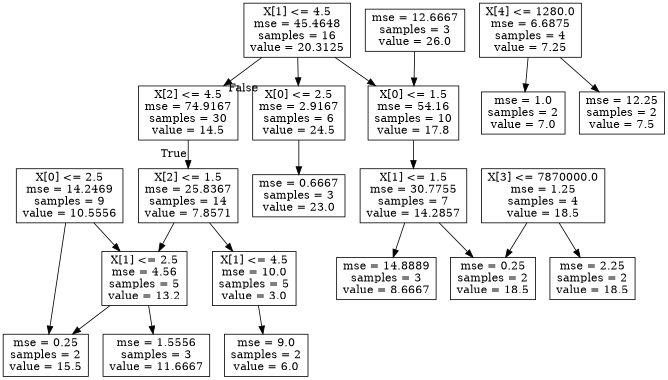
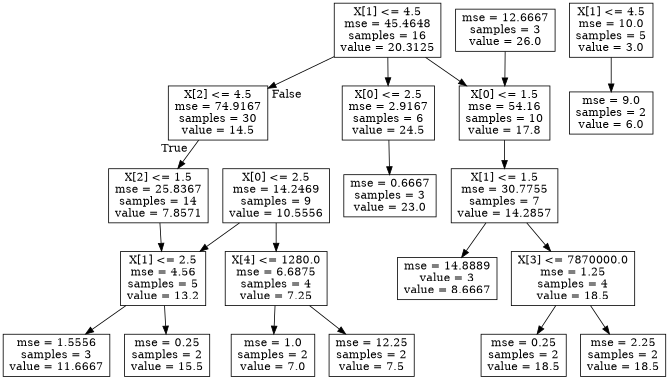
edge "X[2] <= 1.5 mse = 25.8367 samples = 14 value = 7.8571" -> "X[1] <= 4.5 mse = 10.0 samples = 5 value = 3.0": removed
edge "X[1] <= 1.5 mse = 30.7755 samples = 7 value = 14.2857" -> "mse = 0.25 samples = 2 value = 18.5": now "X[1] <= 1.5 mse = 30.7755 samples = 7 value = 14.2857" -> "X[3] <= 7870000.0 mse = 1.25 samples = 4 value = 18.5"
edge "X[0] <= 2.5 mse = 14.2469 samples = 9 value = 10.5556" -> "mse = 0.25 samples = 2 value = 15.5": now "X[0] <= 2.5 mse = 14.2469 samples = 9 value = 10.5556" -> "X[4] <= 1280.0 mse = 6.6875 samples = 4 value = 7.25"
node "mse = 14.8889 samples = 3 value = 8.6667": label "mse = 14.8889 samples = 3 value = 8.6667" -> "mse = 14.8889 value = 3 value = 8.6667"
